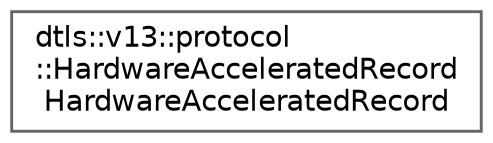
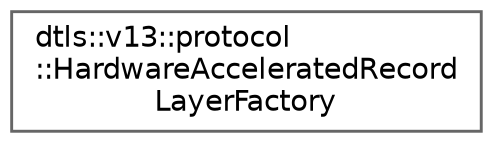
node "dtls::v13::protocol ::HardwareAcceleratedRecord HardwareAcceleratedRecord": label "dtls::v13::protocol ::HardwareAcceleratedRecord HardwareAcceleratedRecord" -> "dtls::v13::protocol ::HardwareAcceleratedRecord LayerFactory"
